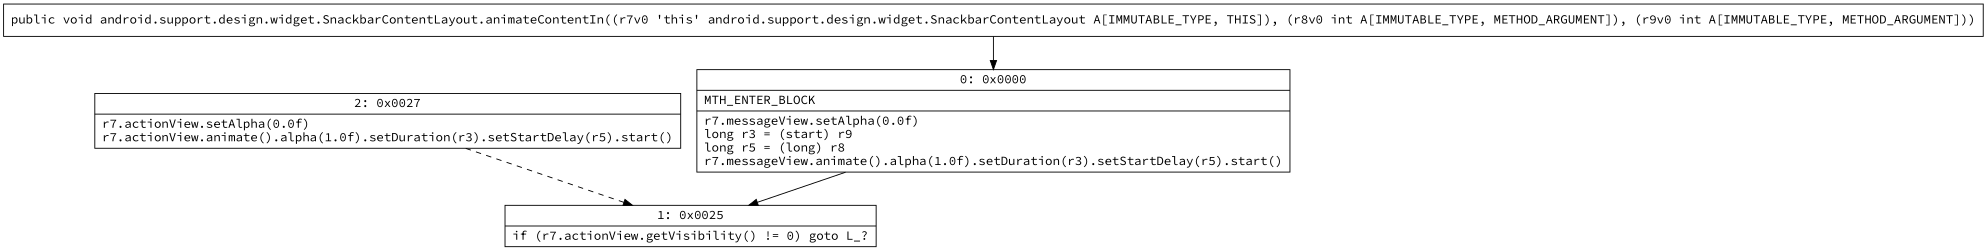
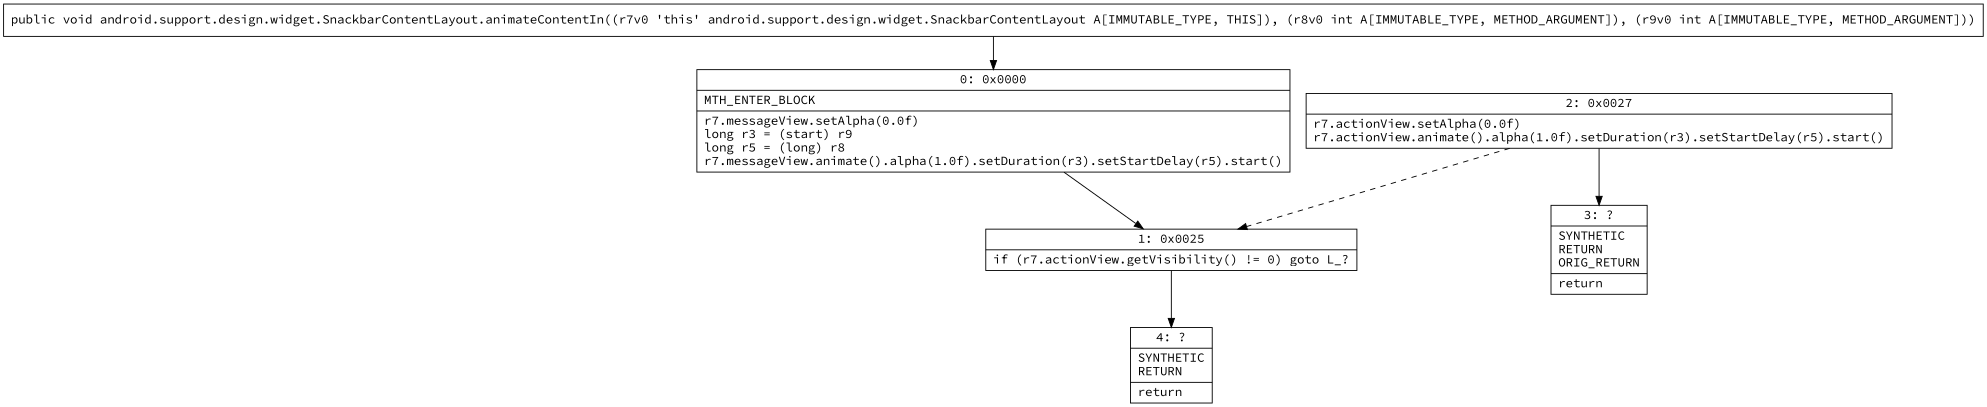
node "3: ?": added
node "4: ?": added
